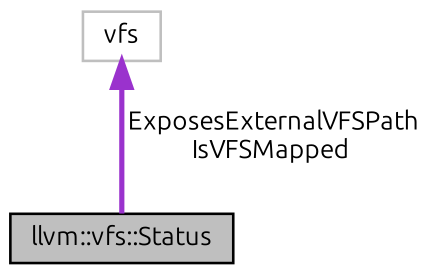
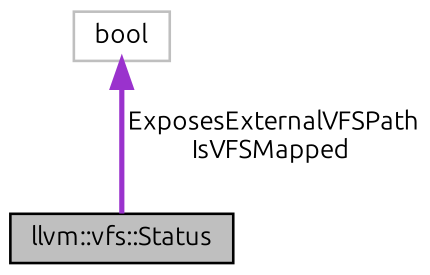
node "vfs": label "vfs" -> "bool"
